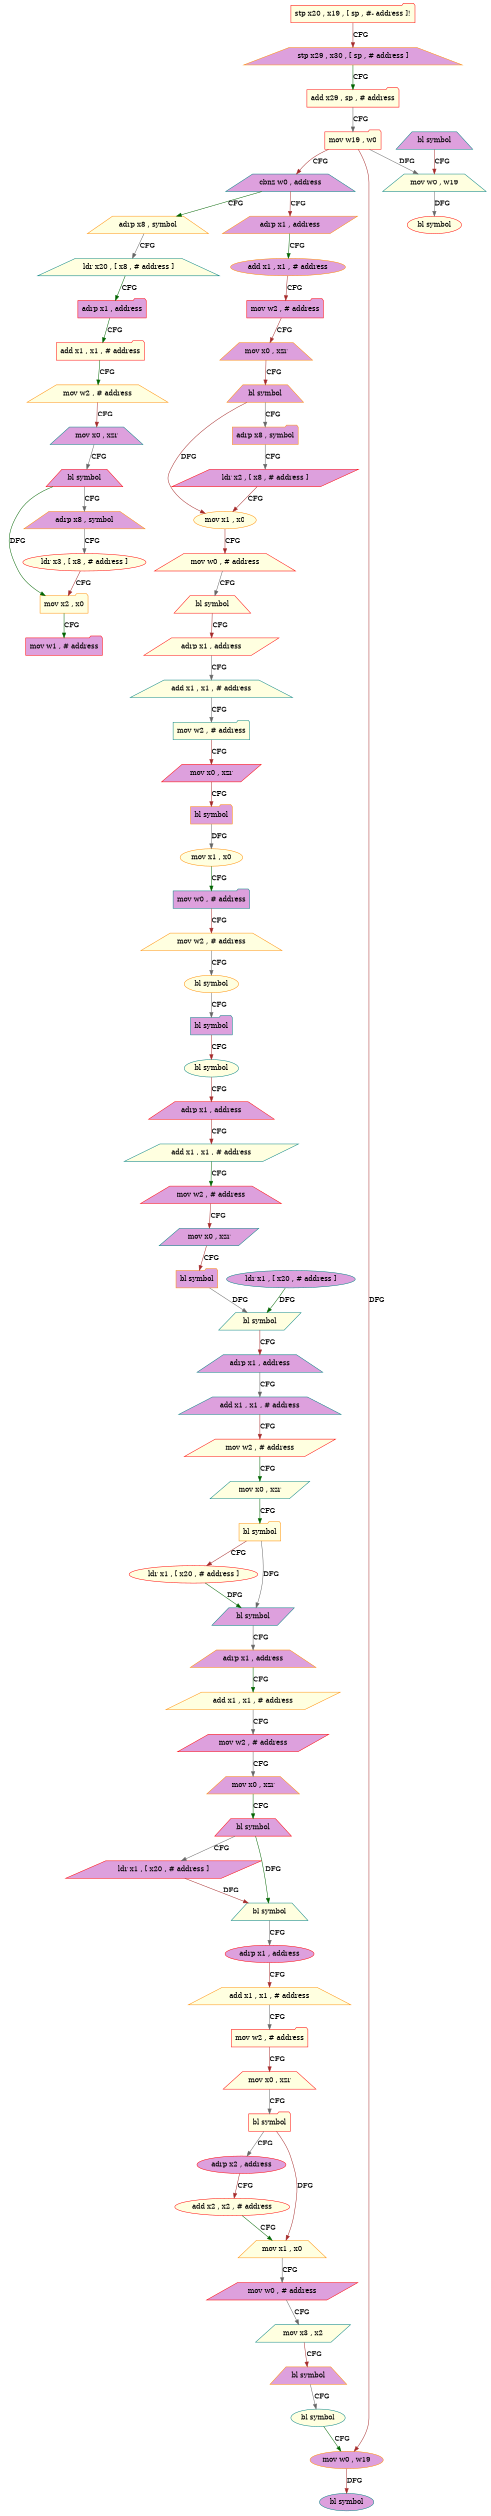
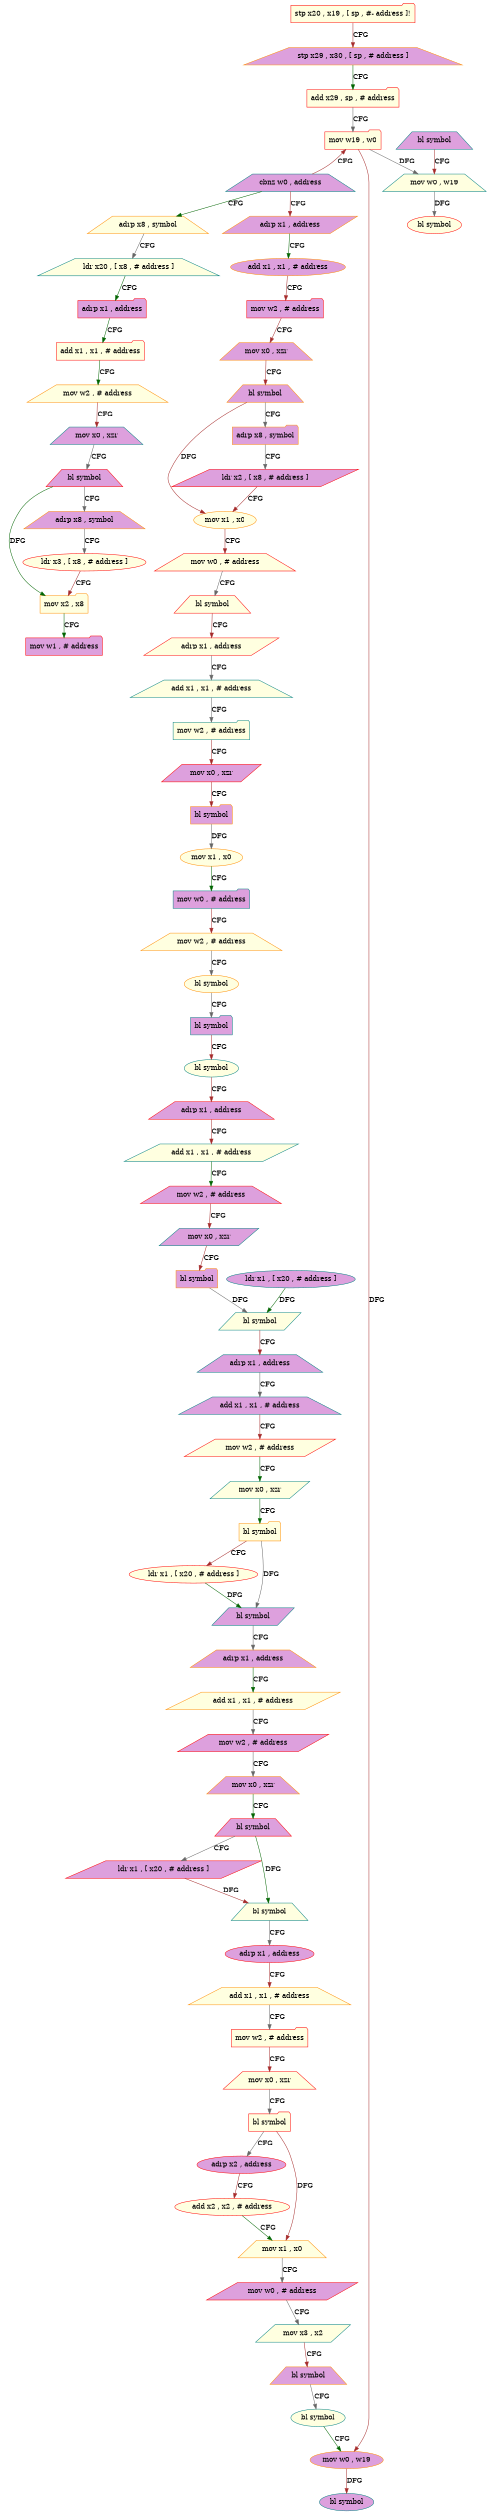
edge "mov w19 , w0" -> "cbnz w0 , address": reversed
node "mov x2 , x0": label "mov x2 , x0" -> "mov x2 , x8"
